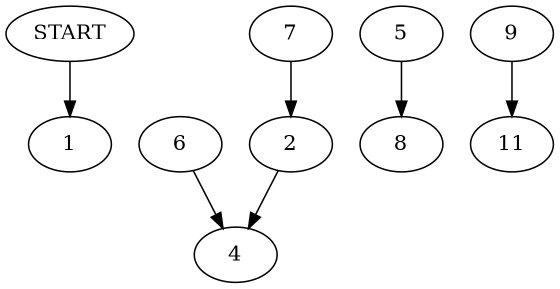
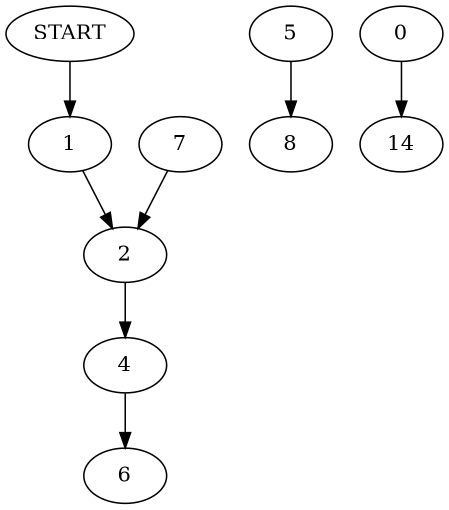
node "9": label "9" -> "0"
node "11": label "11" -> "14"
edge "1" -> "2": added
edge "6" -> "4": reversed
